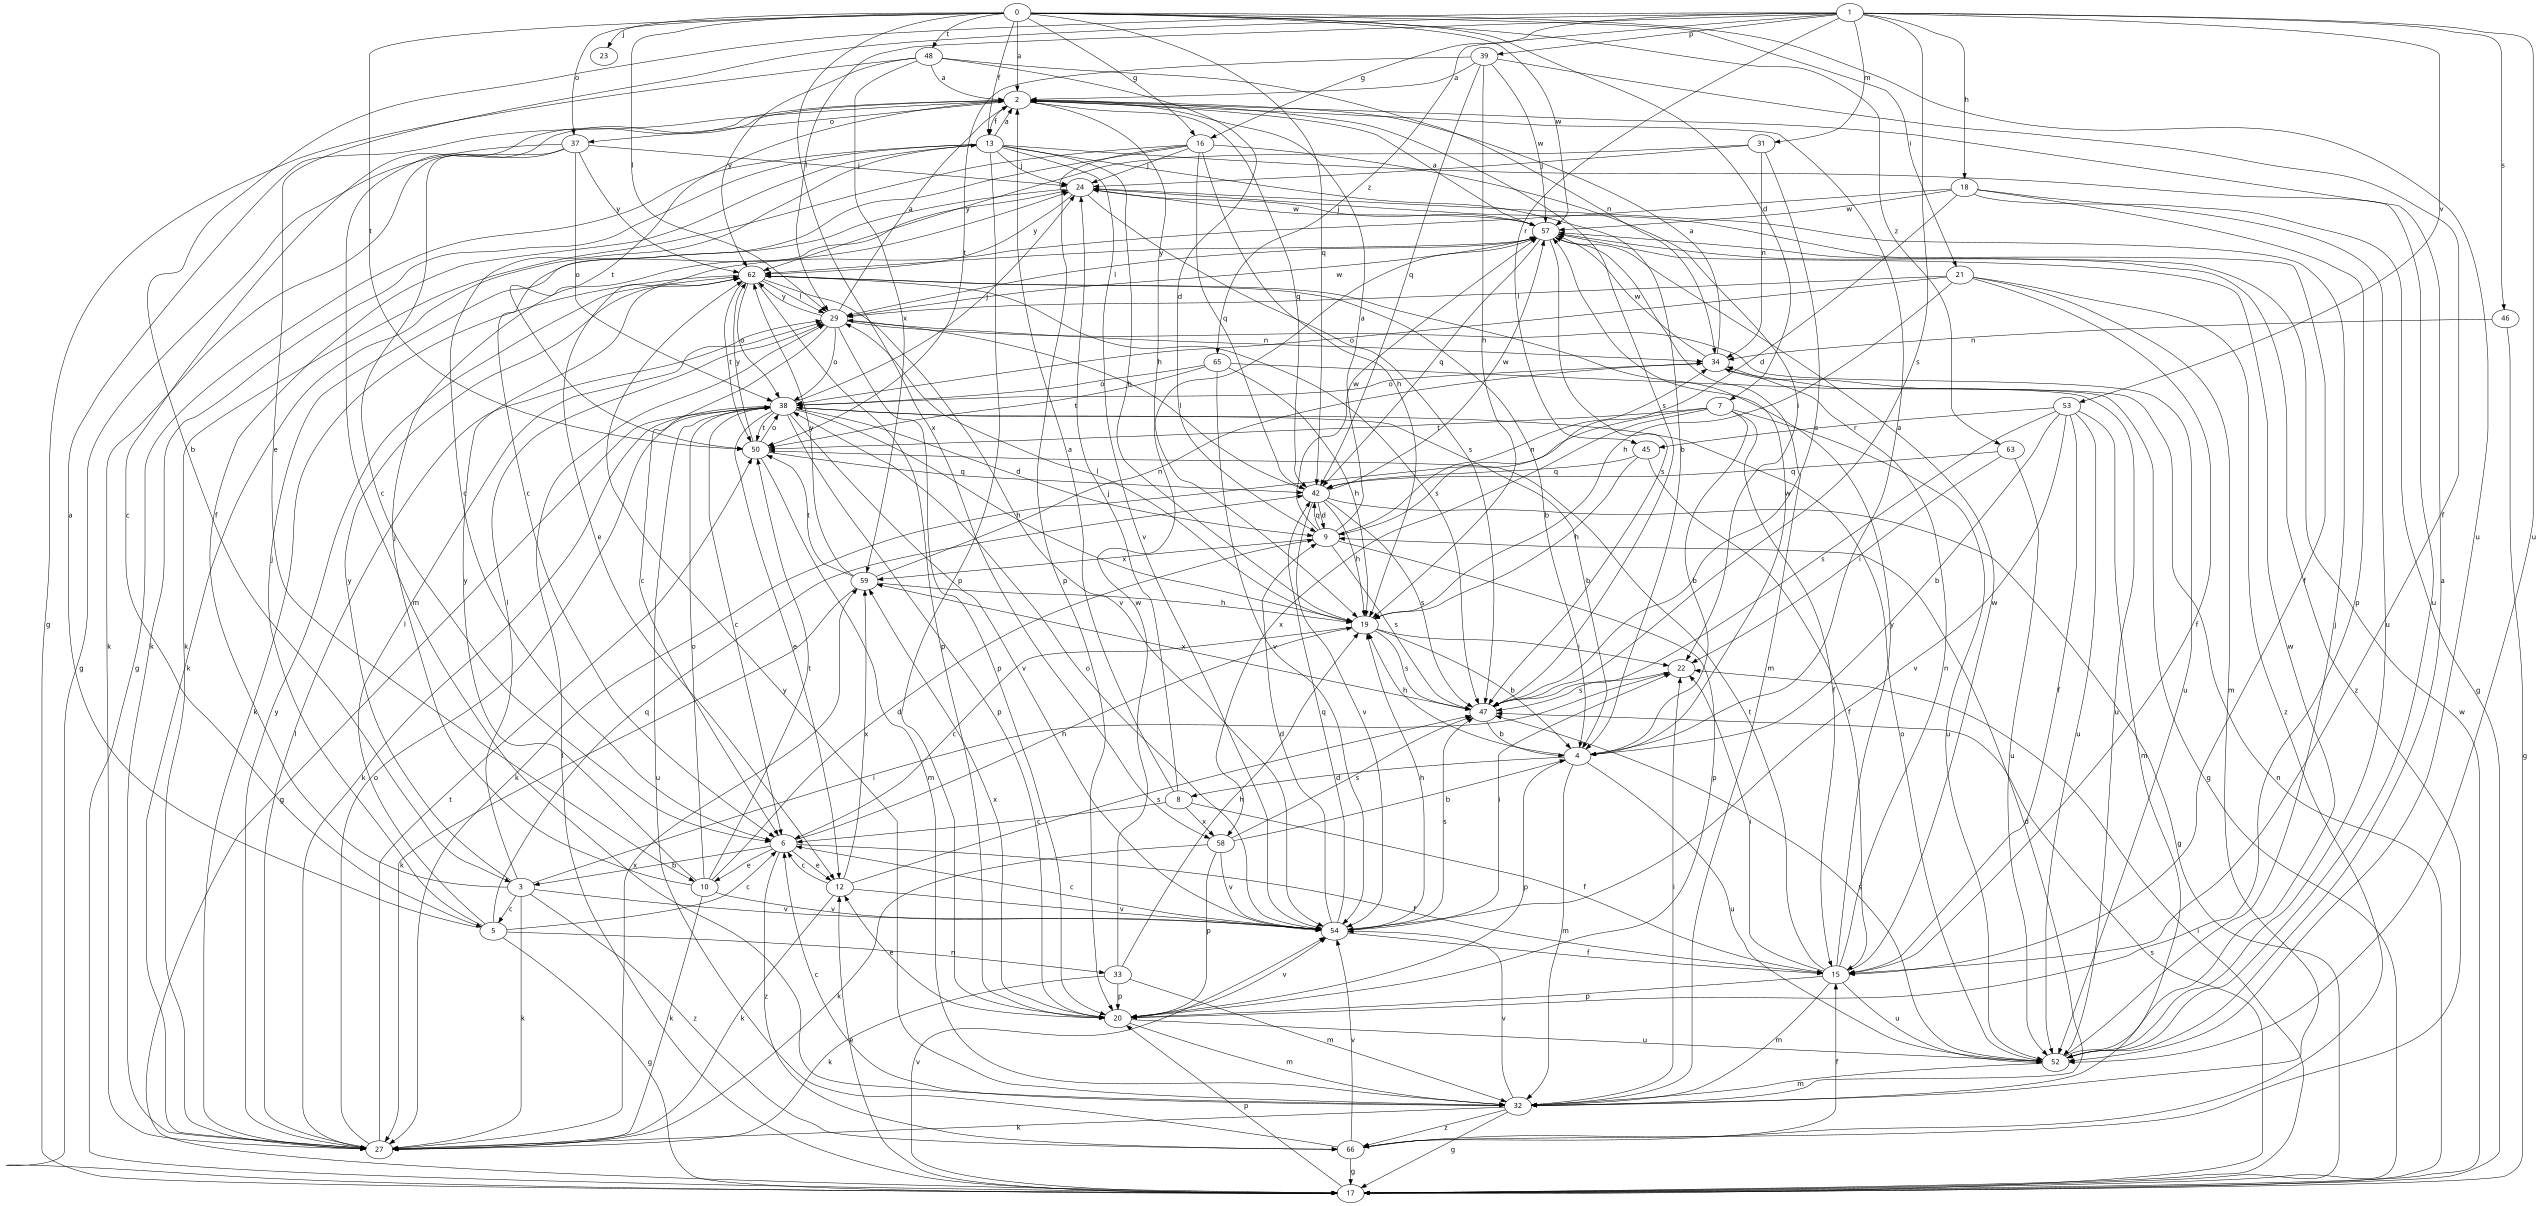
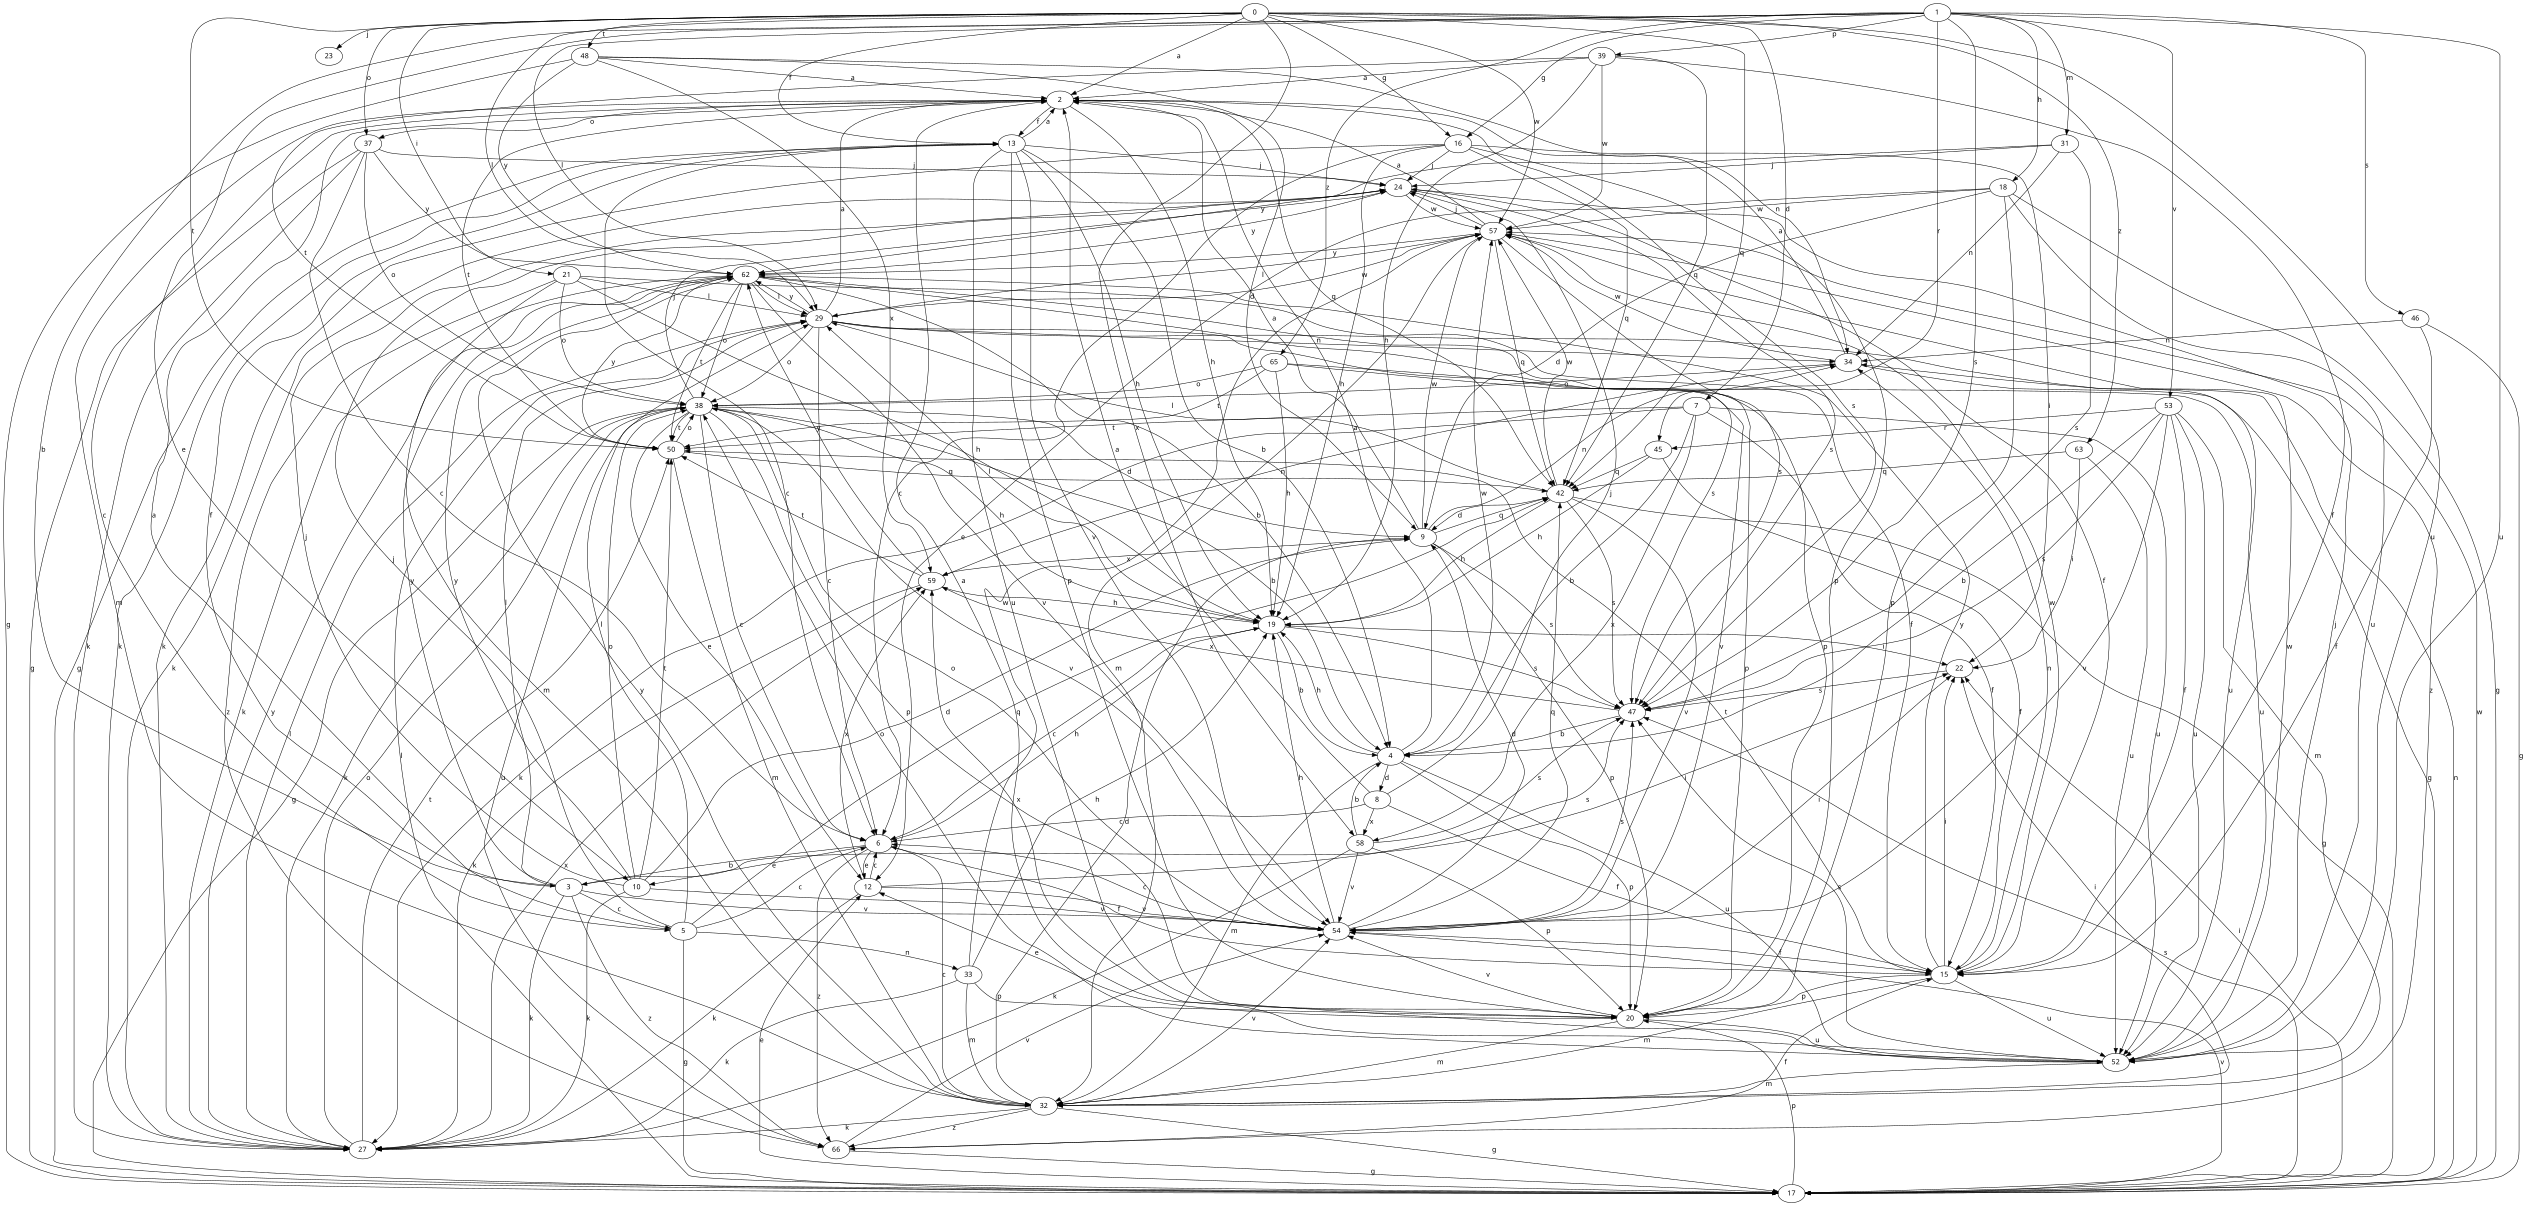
edge "46" -> "15": added, label "f"
